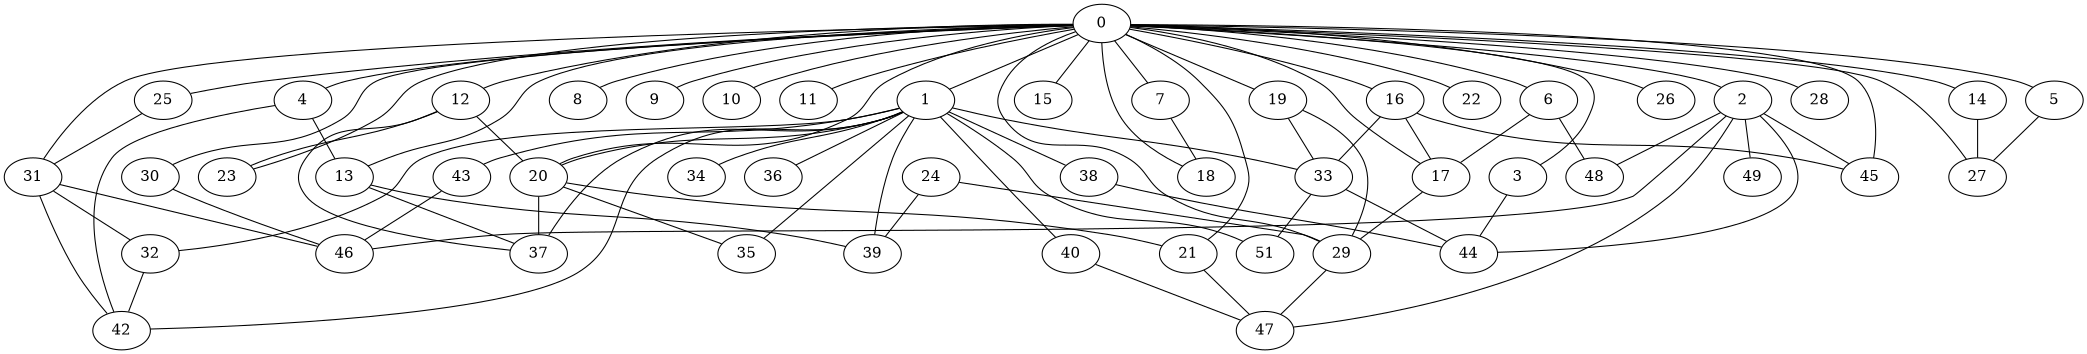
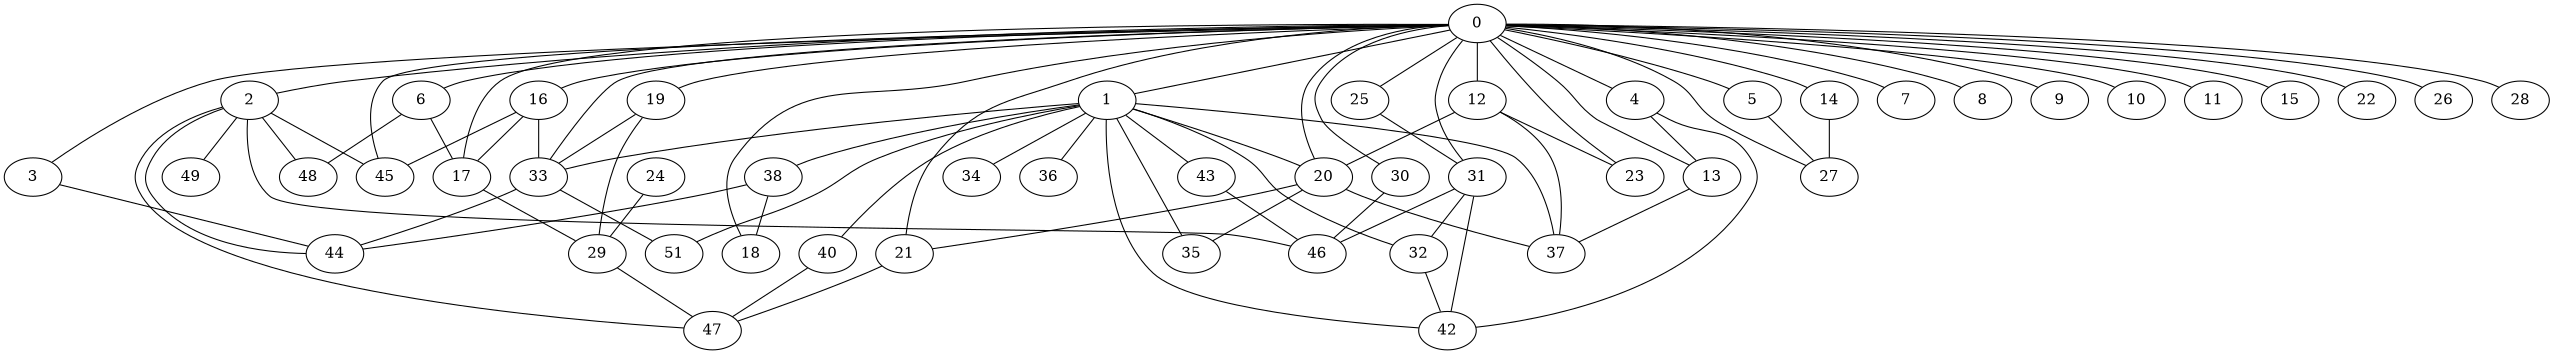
edge "7" -- "18": now "38" -- "18"
edge "0" -- "29": now "0" -- "33"
node "39": removed
